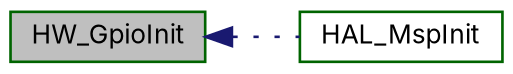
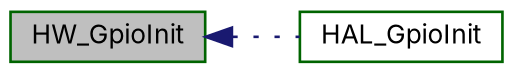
node "HAL_MspInit": label "HAL_MspInit" -> "HAL_GpioInit"
